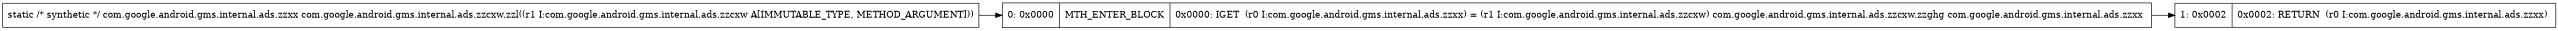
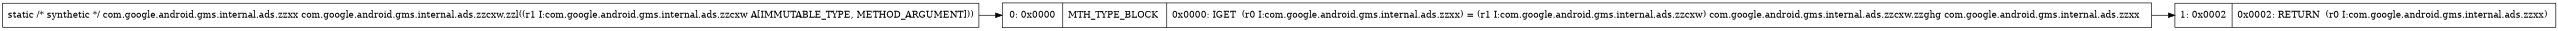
node "0: 0x0000": text "MTH_ENTER_BLOCK" -> "MTH_TYPE_BLOCK"
